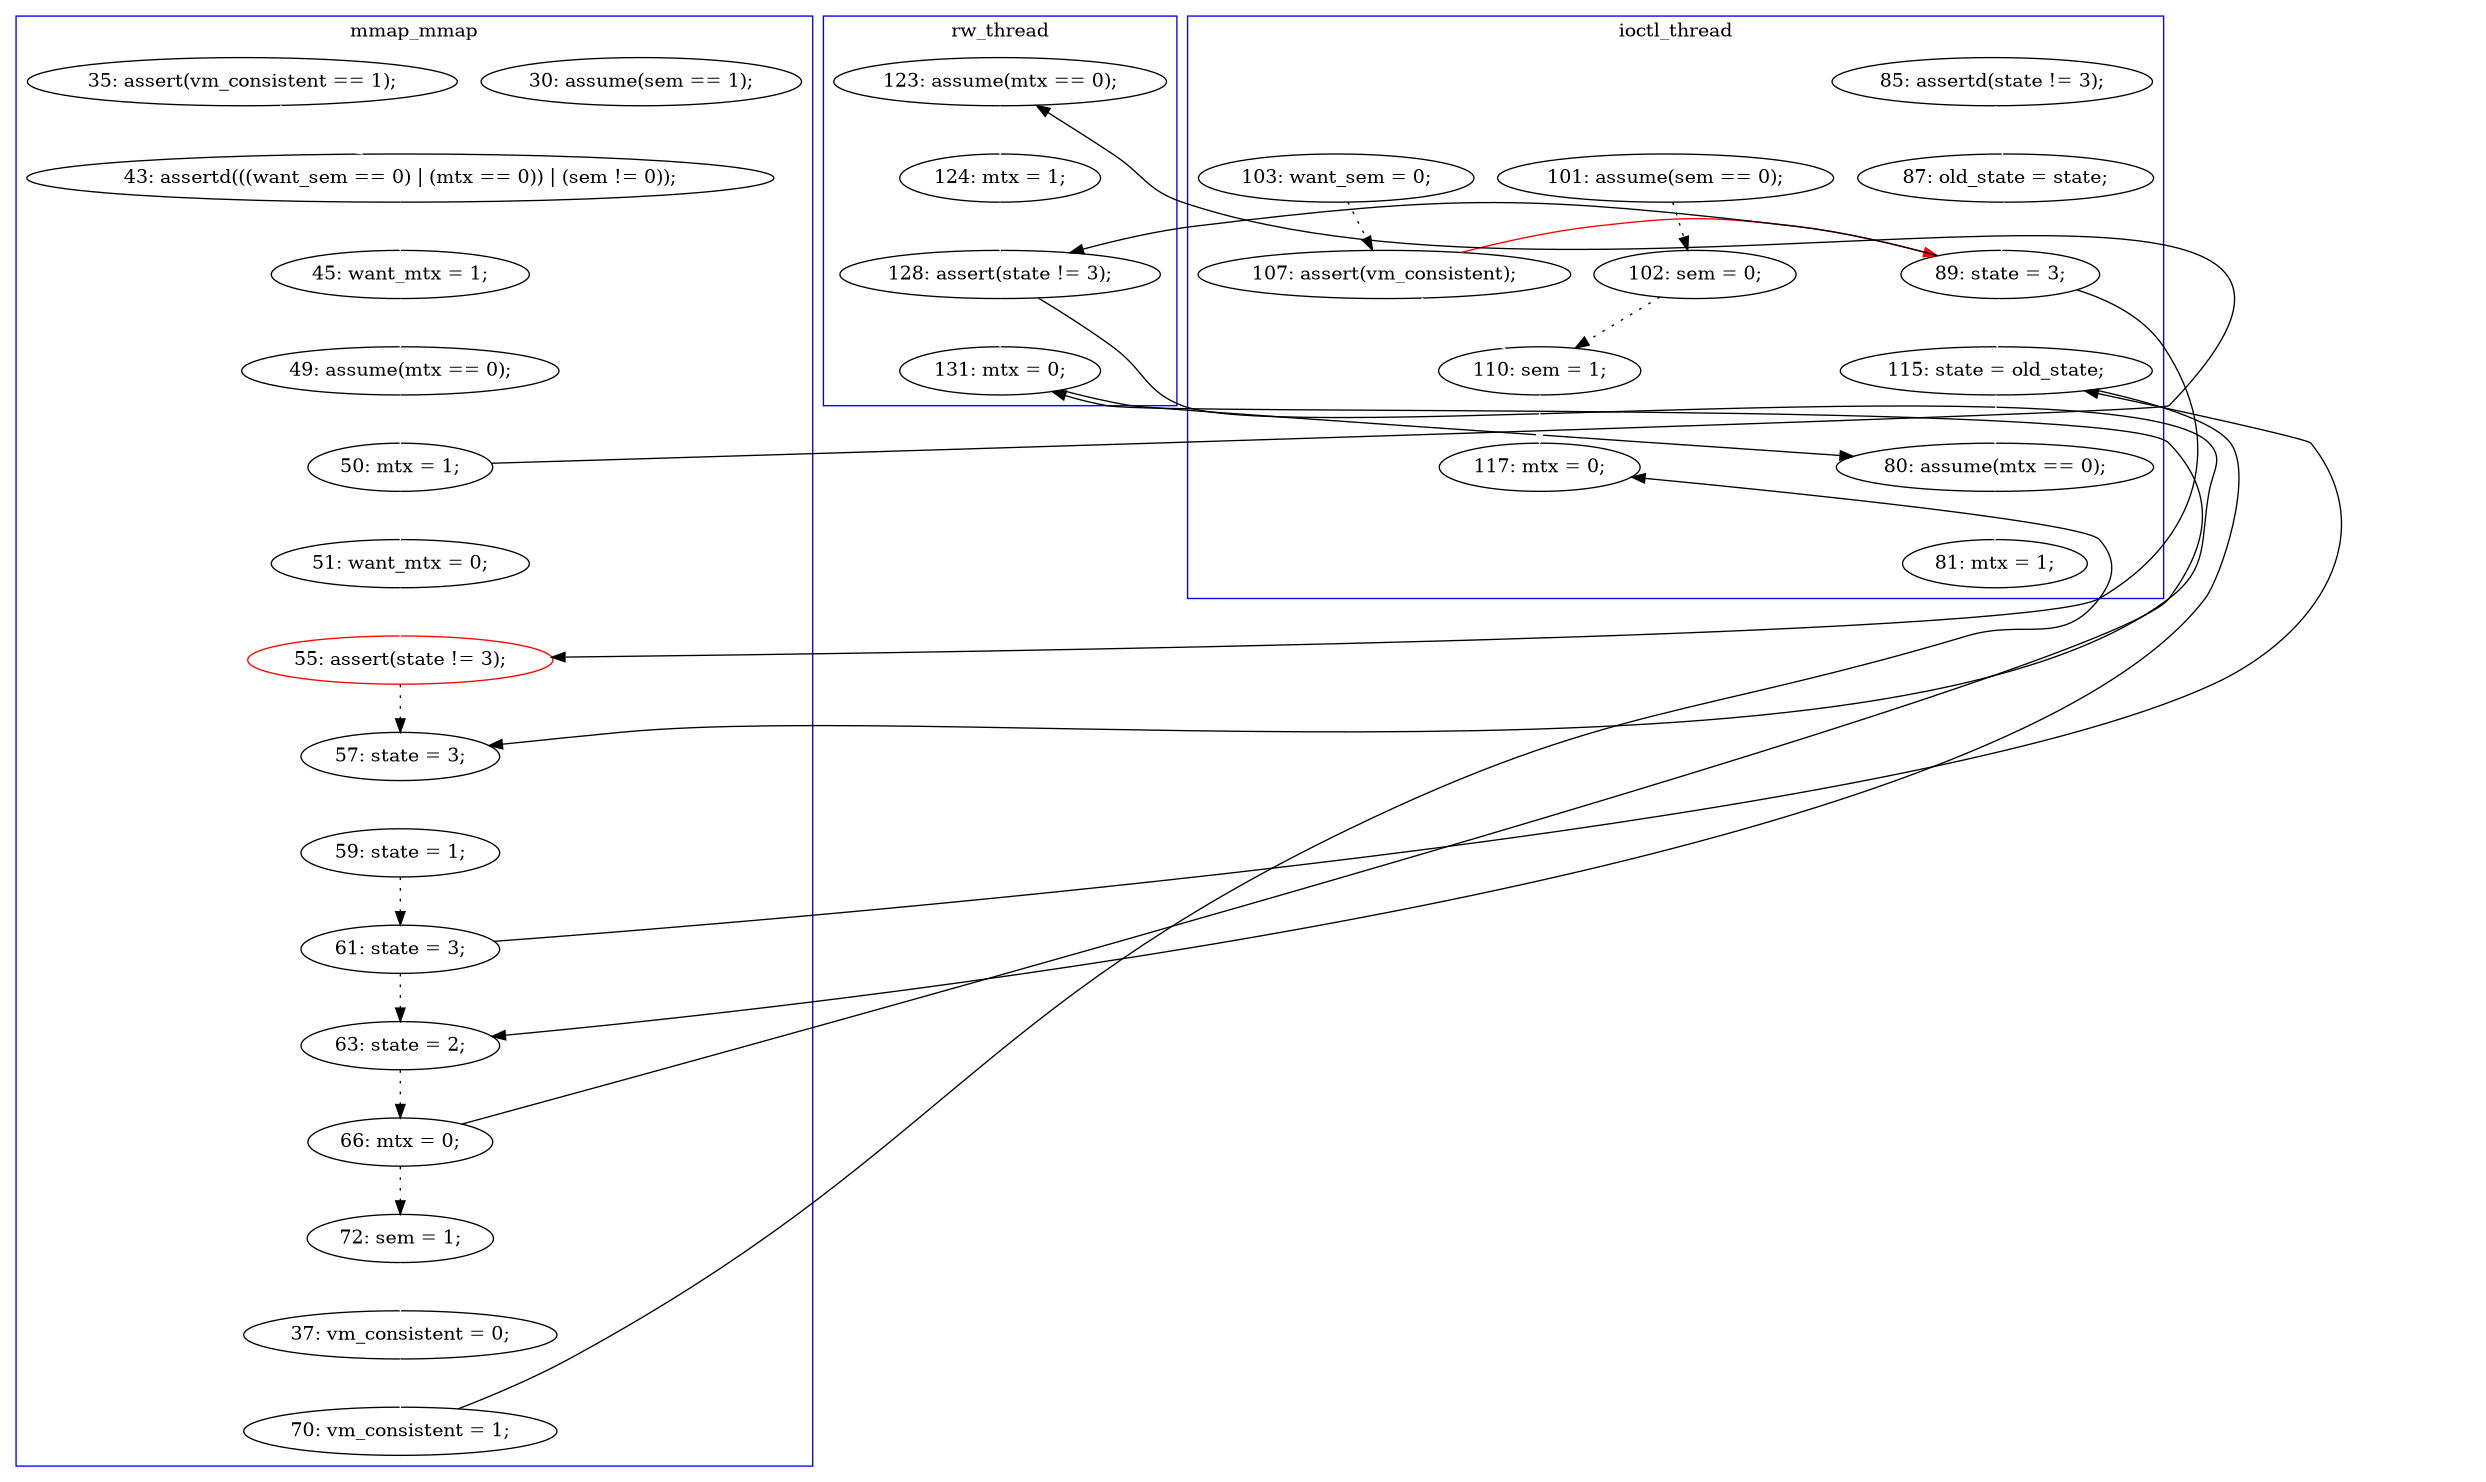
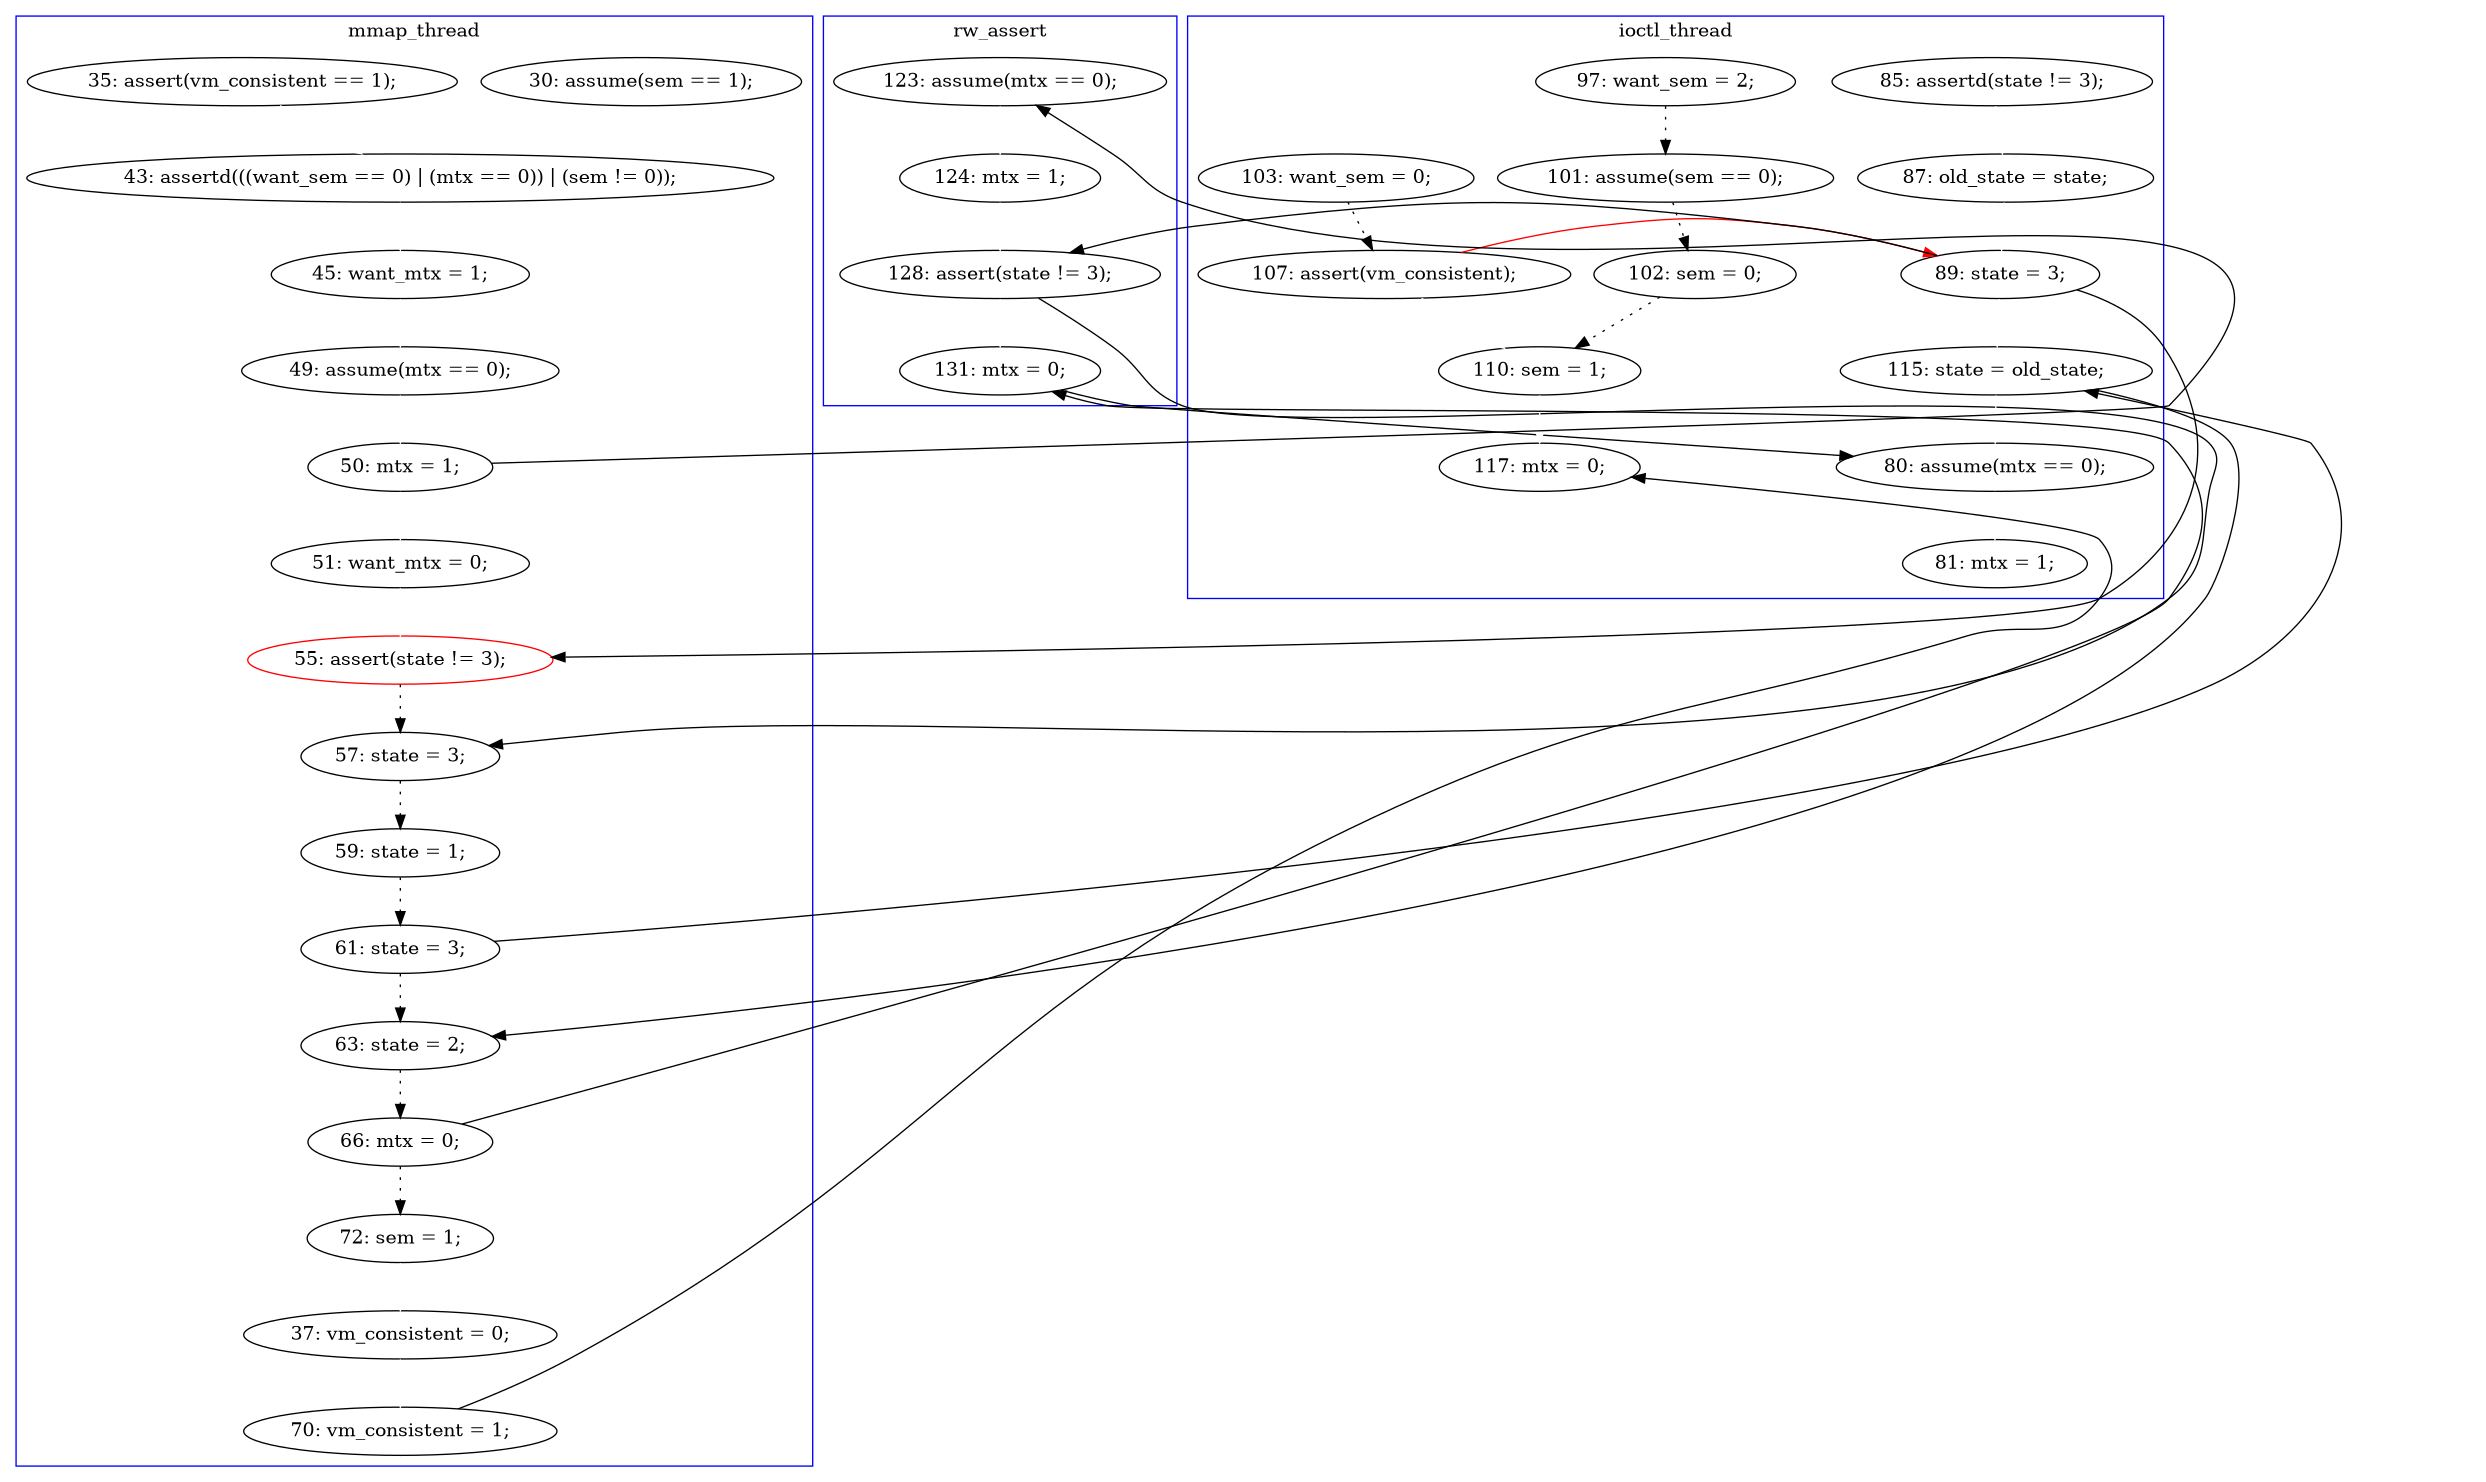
cluster "mmap_mmap": label "mmap_mmap" -> "mmap_thread"
cluster "rw_thread": label "rw_thread" -> "rw_assert"
node "97: want_sem = 2;": added
edge "57: state = 3;" -> "59: state = 1;": added
